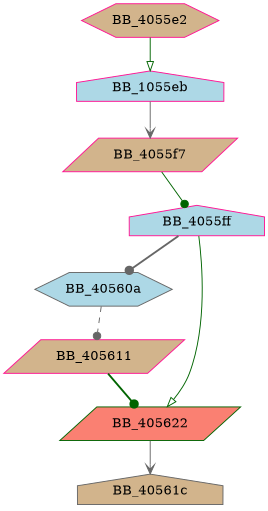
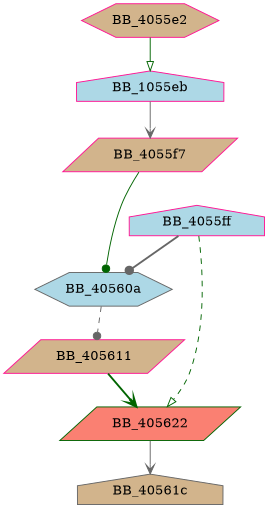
edge "BB_4055f7" -> "BB_4055ff": now "BB_4055f7" -> "BB_40560a"
edge "BB_4055ff" -> "BB_405622": style solid -> dashed
edge "BB_405611" -> "BB_405622": arrowhead dot -> vee
